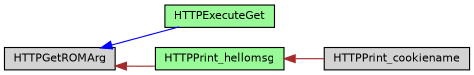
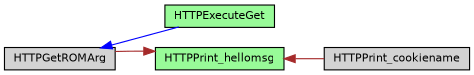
edge "HTTPPrint_hellomsg" -> "HTTPGetROMArg": reversed
